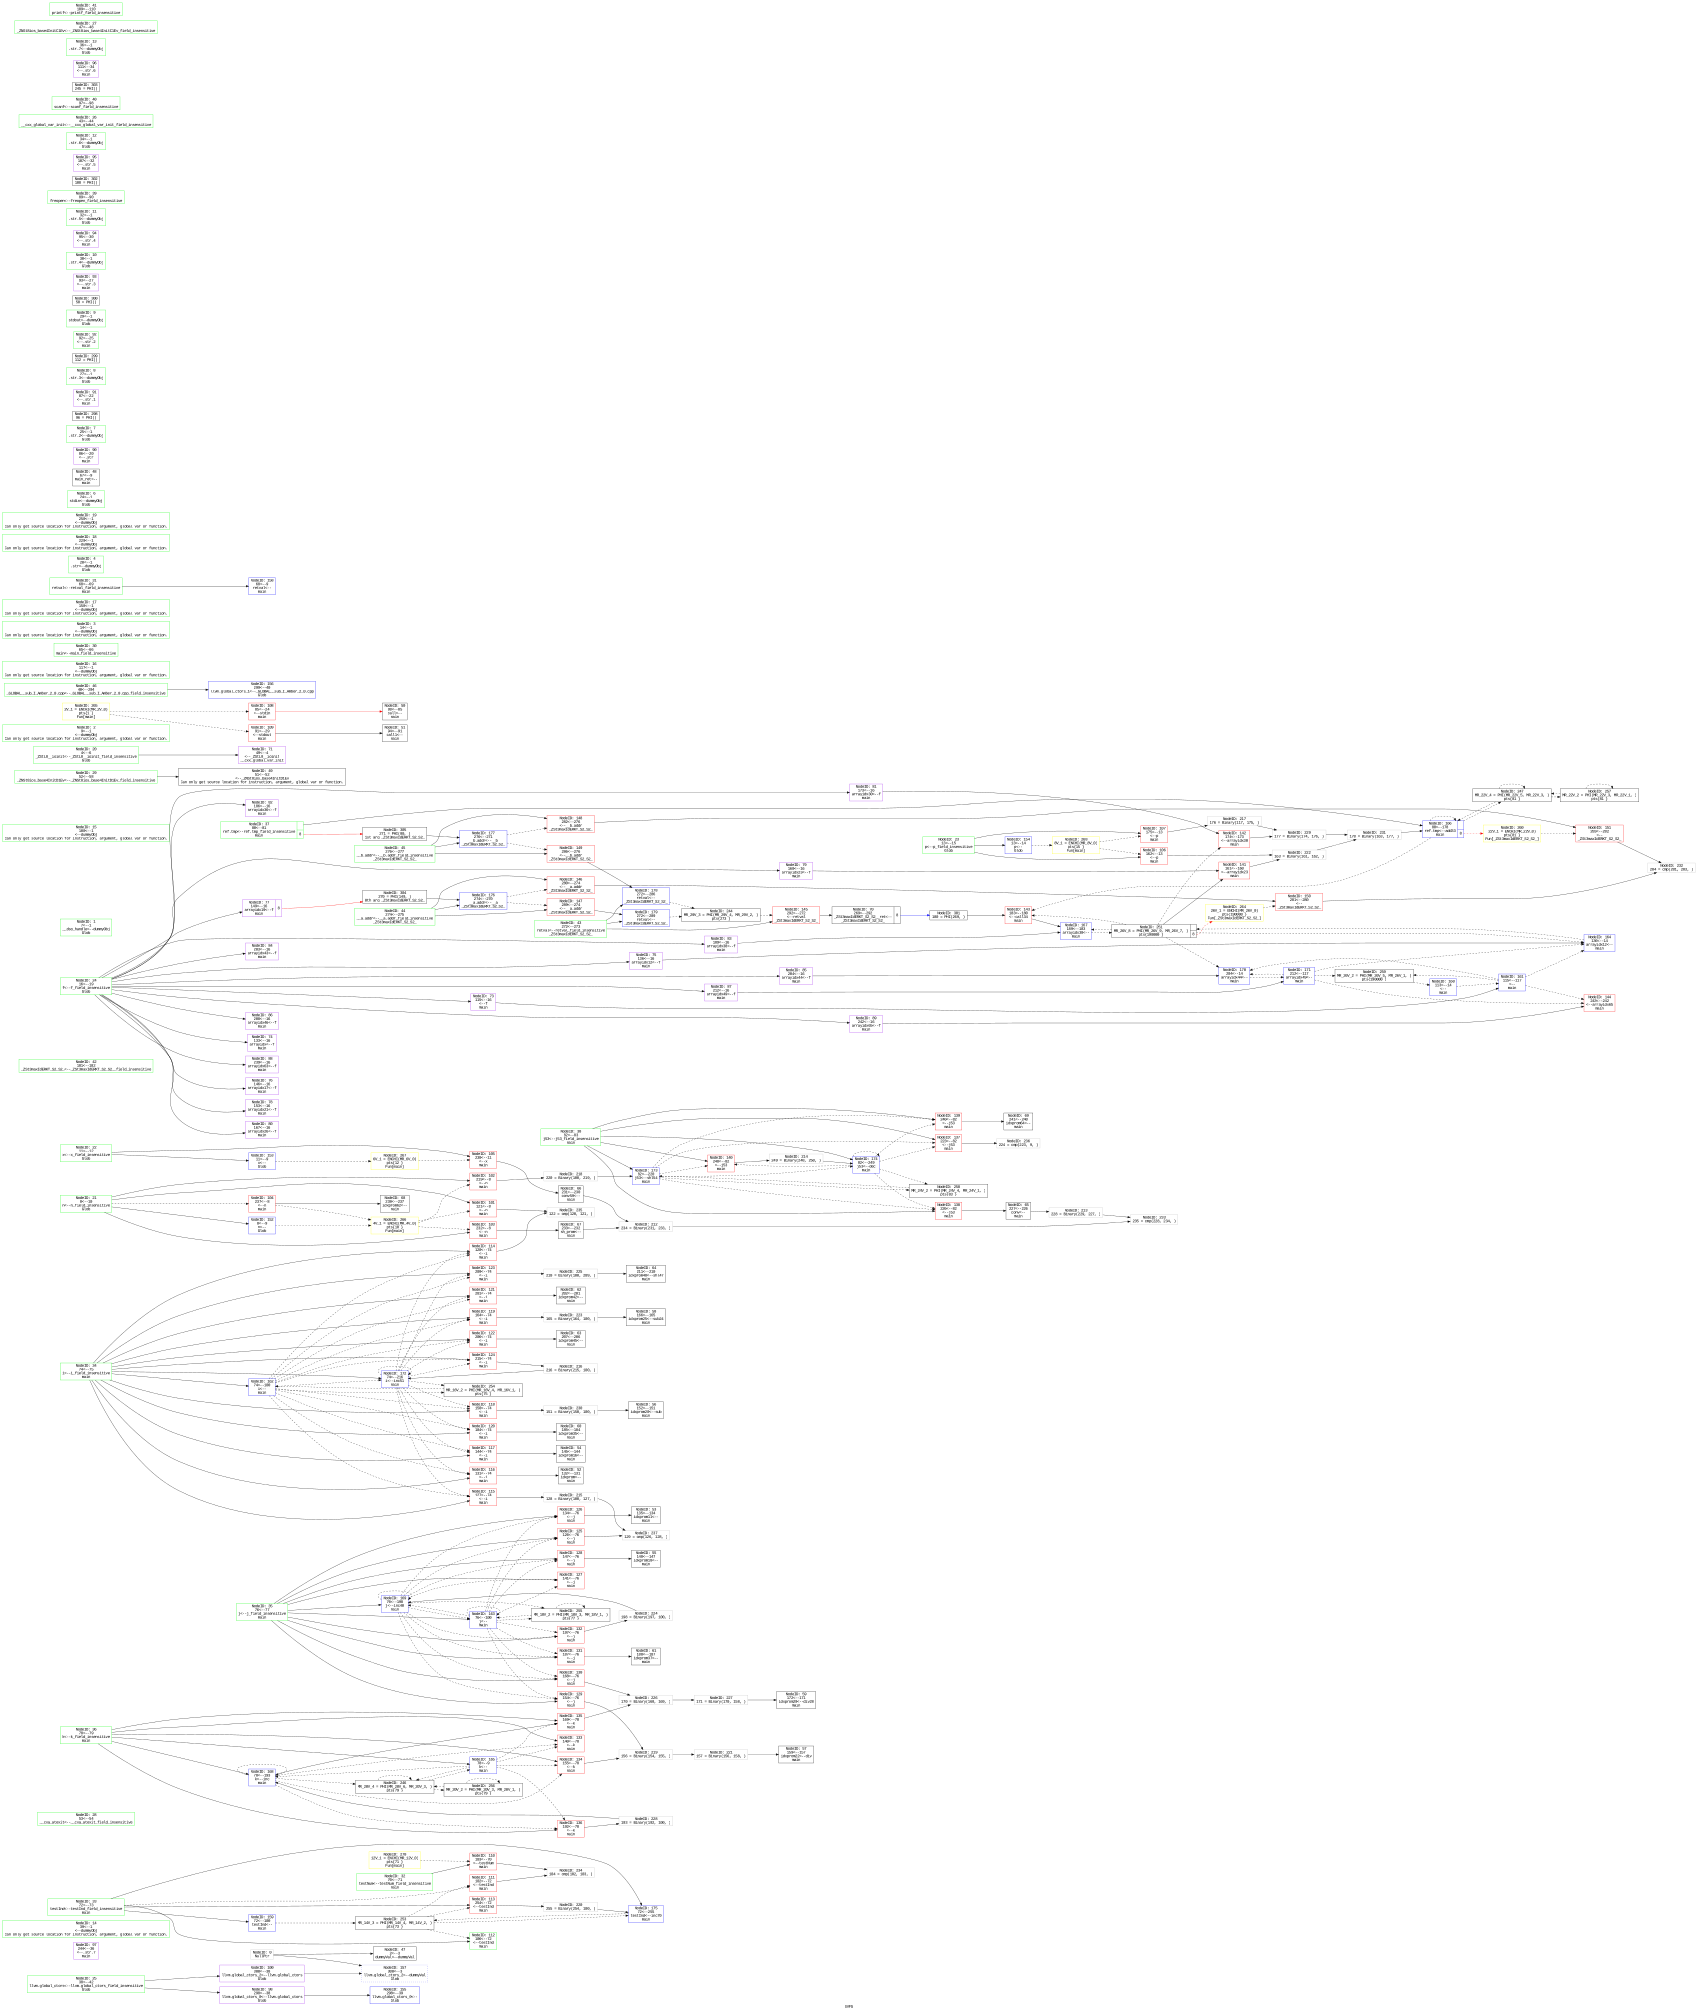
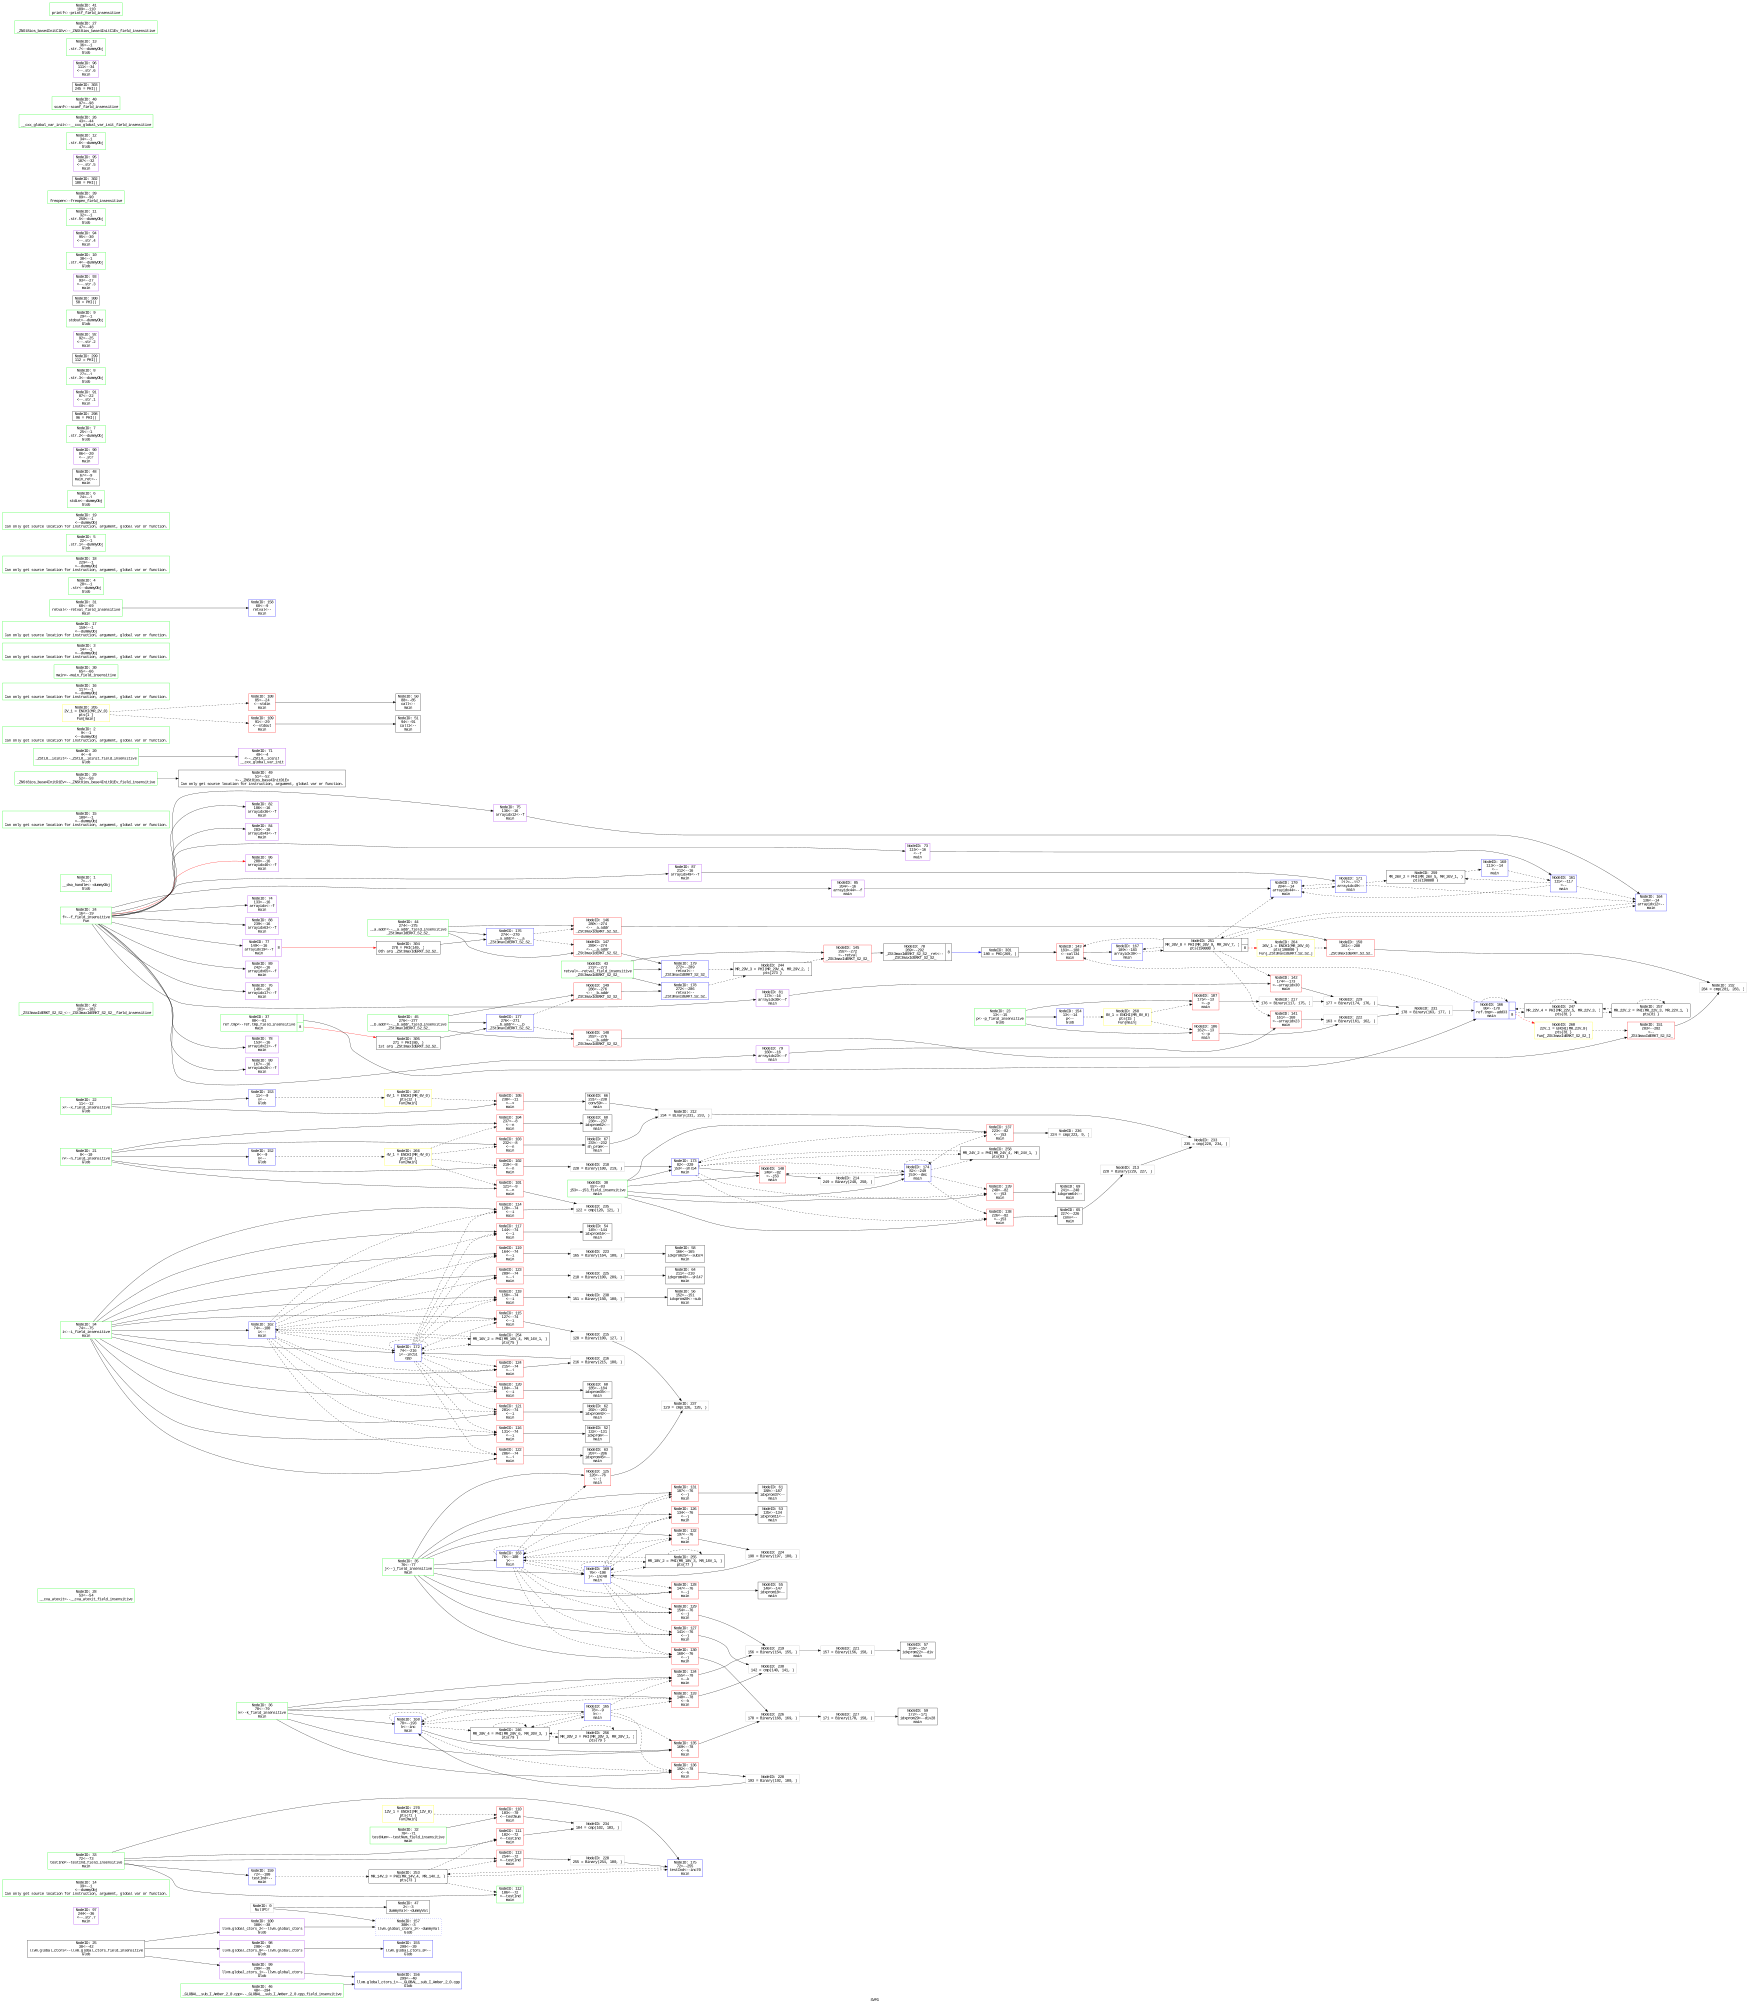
node "NodeID: 92": color green -> purple
node "NodeID: 5": added
edge "NodeID: 108" -> "NodeID: 50": color red -> black
edge "NodeID: 251" -> "NodeID: 141": style solid -> dashed
node "NodeID: 83": removed
node "NodeID: 24": text "Glob" -> "Fun"
node "NodeID: 144": removed
edge "NodeID: 24" -> "NodeID: 86": color black -> red
edge "NodeID: 173" -> "NodeID: 140": style dashed -> solid
edge "NodeID: 21" -> "NodeID: 104": style dashed -> solid
edge "NodeID: 104" -> "NodeID: 266": reversed
node "NodeID: 172": text "main" -> "cpp"
edge "NodeID: 169" -> "NodeID: 125": removed
node "NodeID: 238": added
edge "NodeID: 33" -> "NodeID: 111": style dashed -> solid
node "NodeID: 99": added
node "NodeID: 25": color green -> black
